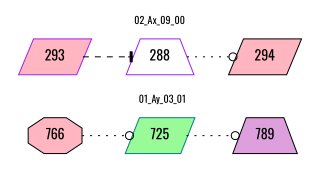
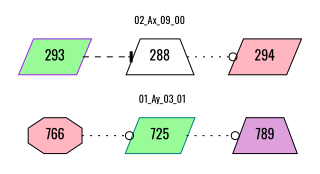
node "293": fillcolor lightpink -> palegreen
node "288": color purple -> black
